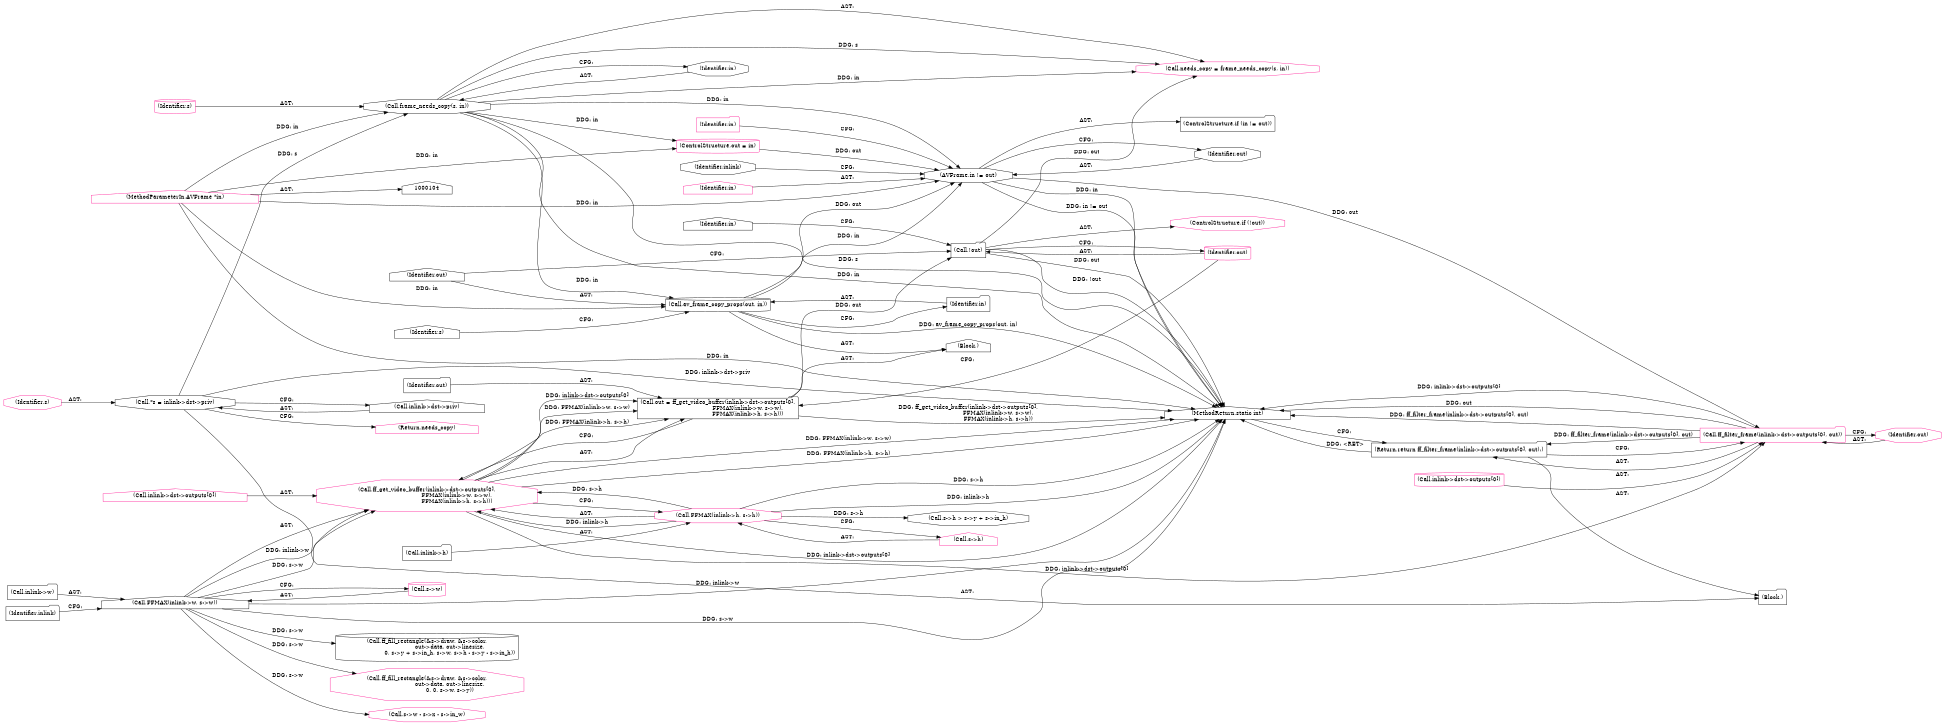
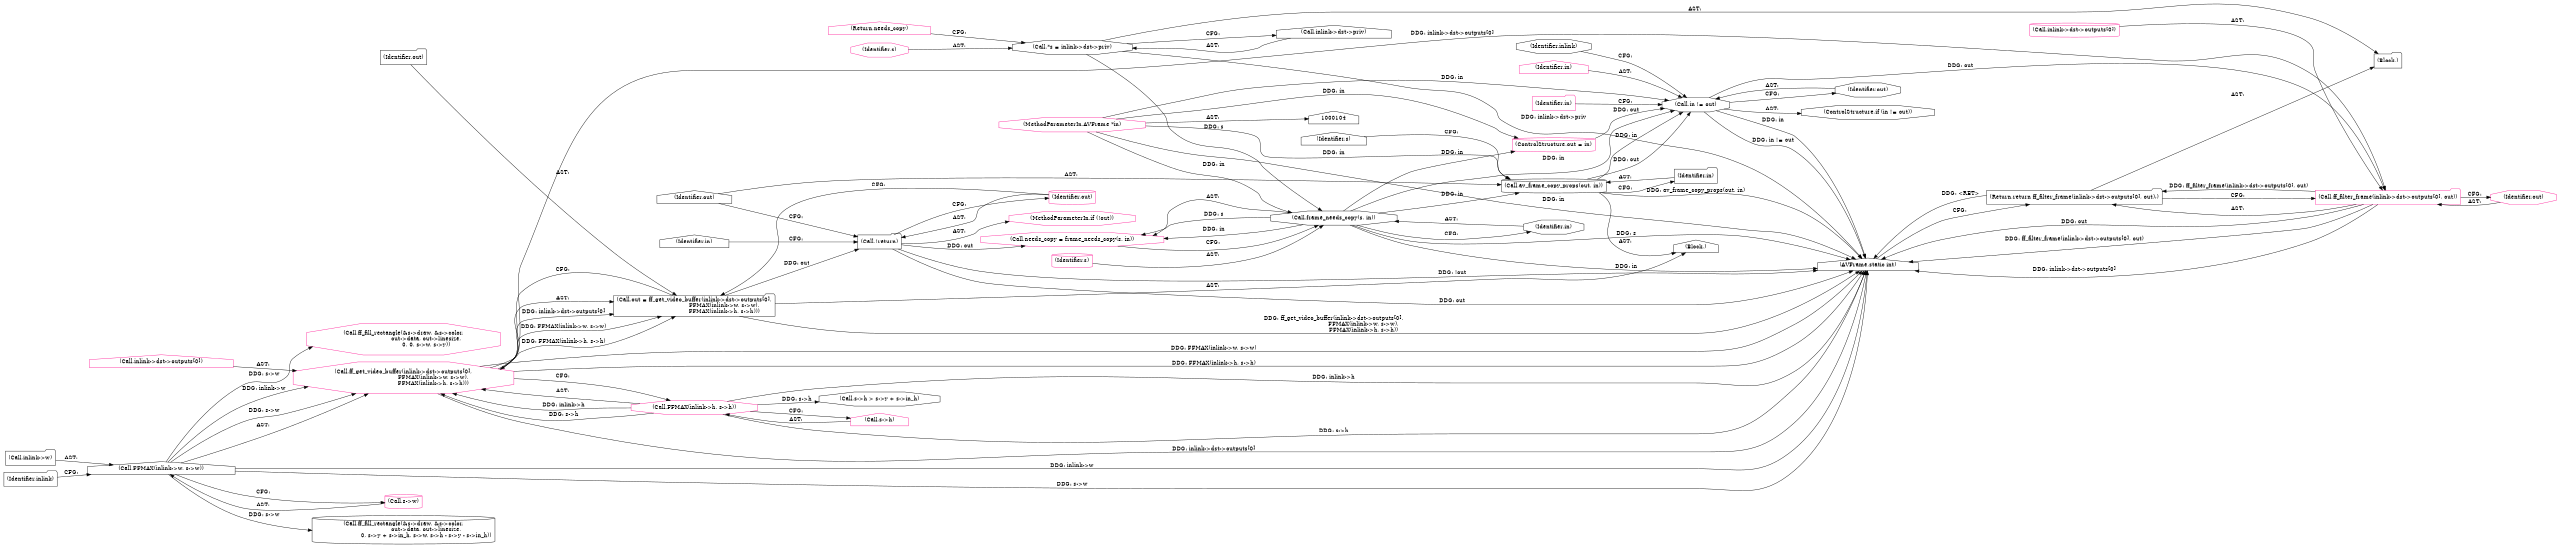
node "(ControlStructure,if (in != out))": shape folder -> octagon
node "(AVFrame,in != out)": label "(AVFrame,in != out)" -> "(Call,in != out)"
node "(MethodParameterIn,AVFrame *in)": shape house -> octagon
node "(ControlStructure,if (!out))": label "(ControlStructure,if (!out))" -> "(MethodParameterIn,if (!out))"
edge "(Call,needs_copy = frame_needs_copy(s, in))" -> "(Call,frame_needs_copy(s, in))": added, label "CFG:"
node "(Call,!out)": label "(Call,!out)" -> "(Call,!return)"
node "(MethodReturn,static int)": label "(MethodReturn,static int)" -> "(AVFrame,static int)"
edge "(Call,*s = inlink->dst->priv)" -> "(Return,needs_copy)": reversed
node "(Call,inlink->h)": removed
node "(Call,s->w - s->x - s->in_w)": removed
